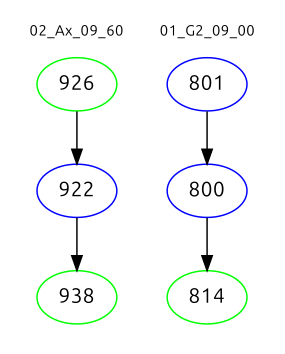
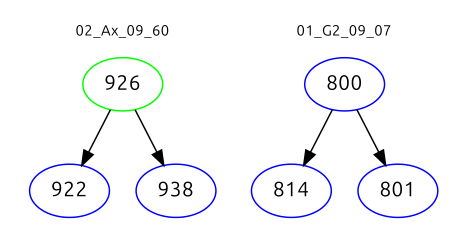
cluster "01_G2_09_00": label "01_G2_09_00" -> "01_G2_09_07"
edge "801" -> "800": reversed
edge "922" -> "938": now "926" -> "938"
node "938": color green -> blue
node "814": color green -> blue
